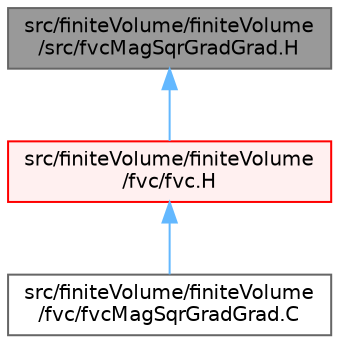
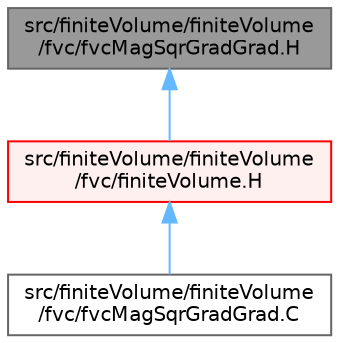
node "src/finiteVolume/finiteVolume /src/fvcMagSqrGradGrad.H": label "src/finiteVolume/finiteVolume /src/fvcMagSqrGradGrad.H" -> "src/finiteVolume/finiteVolume /fvc/fvcMagSqrGradGrad.H"
node "src/finiteVolume/finiteVolume /fvc/fvc.H": label "src/finiteVolume/finiteVolume /fvc/fvc.H" -> "src/finiteVolume/finiteVolume /fvc/finiteVolume.H"
